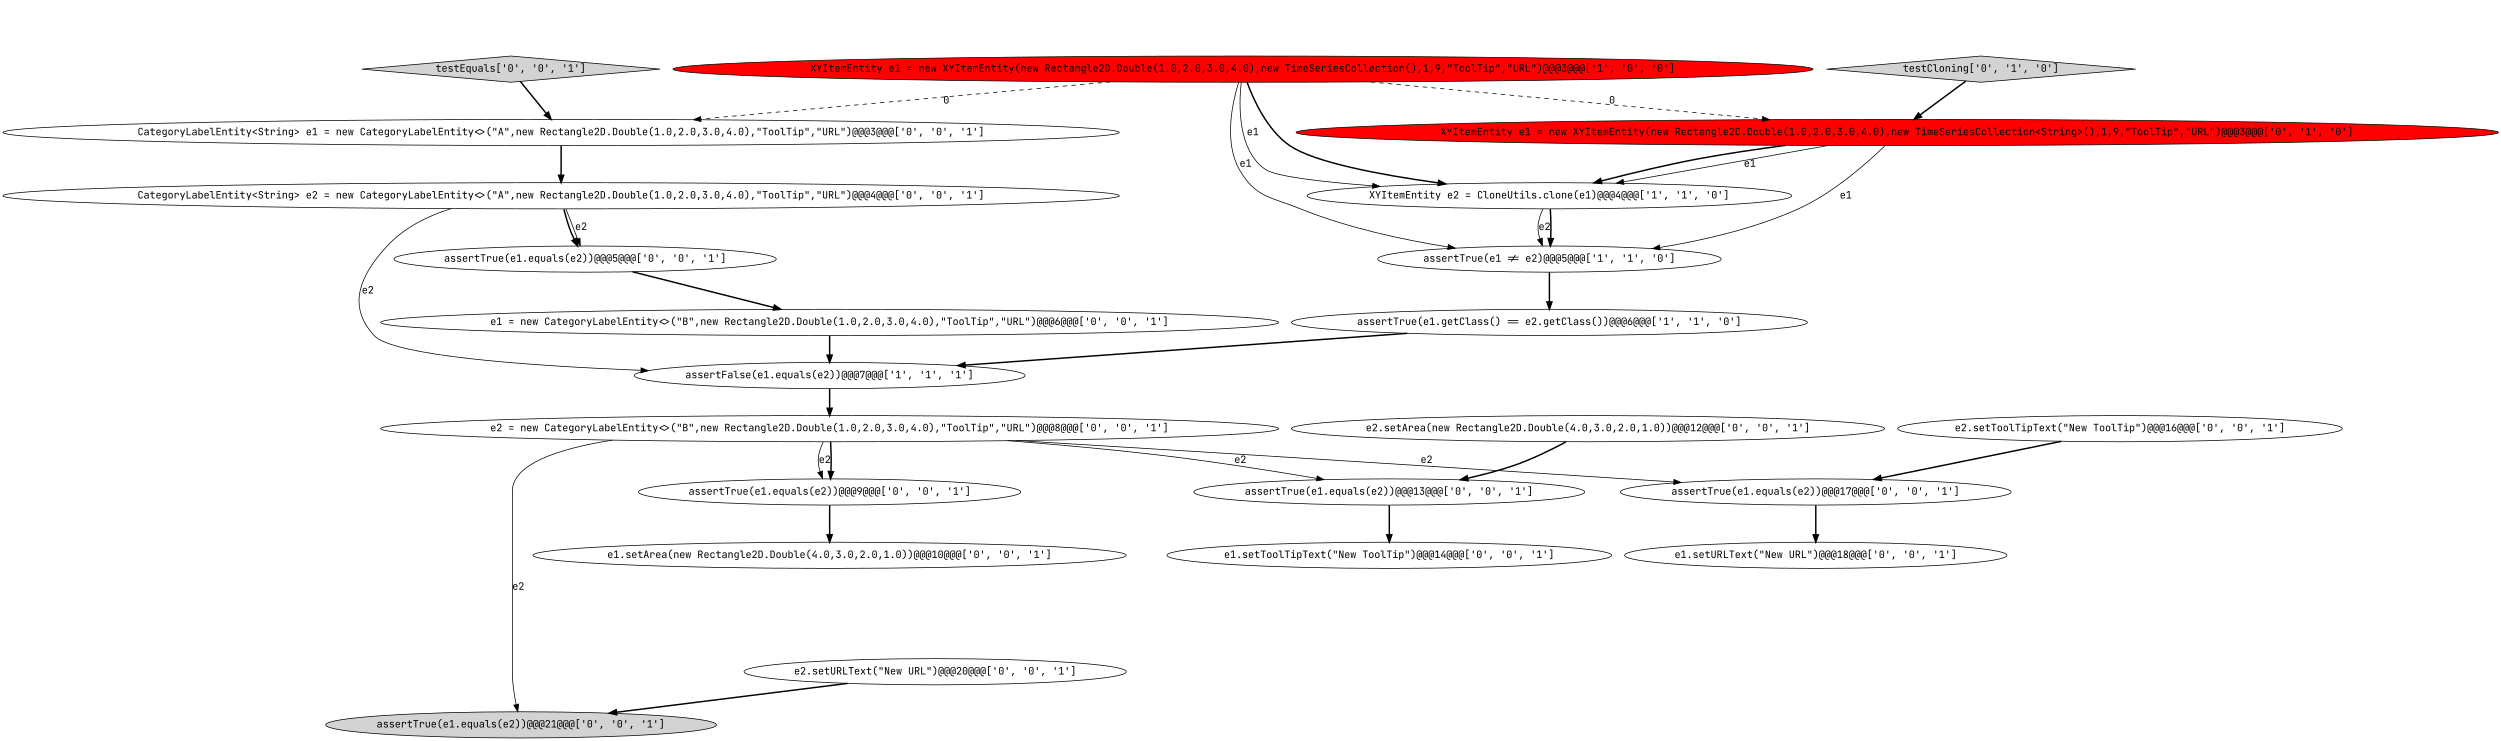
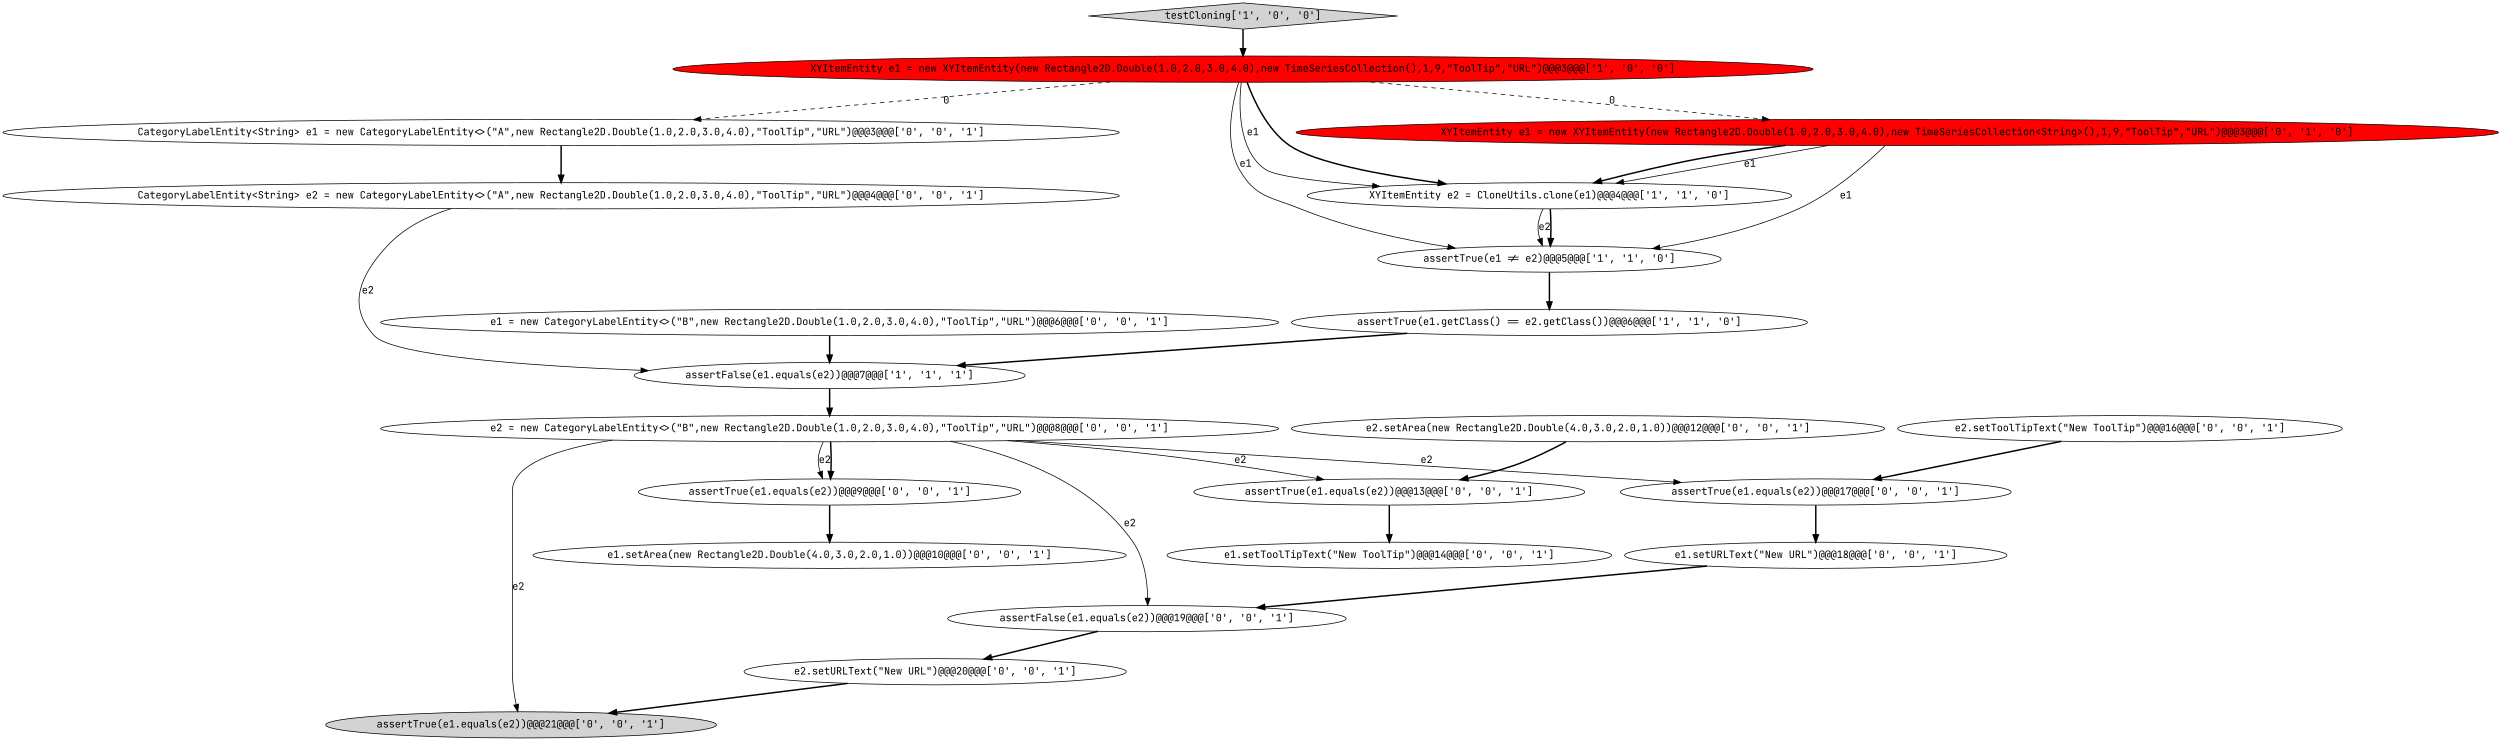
node "testCloning['1', '0', '0']": added
node "testEquals['0', '0', '1']": removed
node "testCloning['0', '1', '0']": removed
node "assertTrue(e1.equals(e2))@@@5@@@['0', '0', '1']": removed
node "assertFalse(e1.equals(e2))@@@19@@@['0', '0', '1']": added
